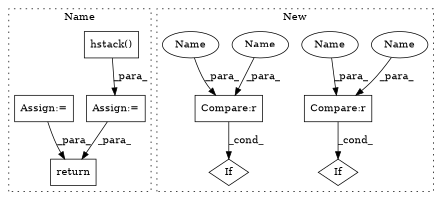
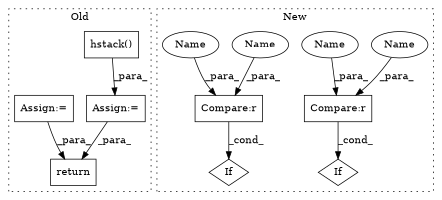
cluster "Name": label "Name" -> "Old"
